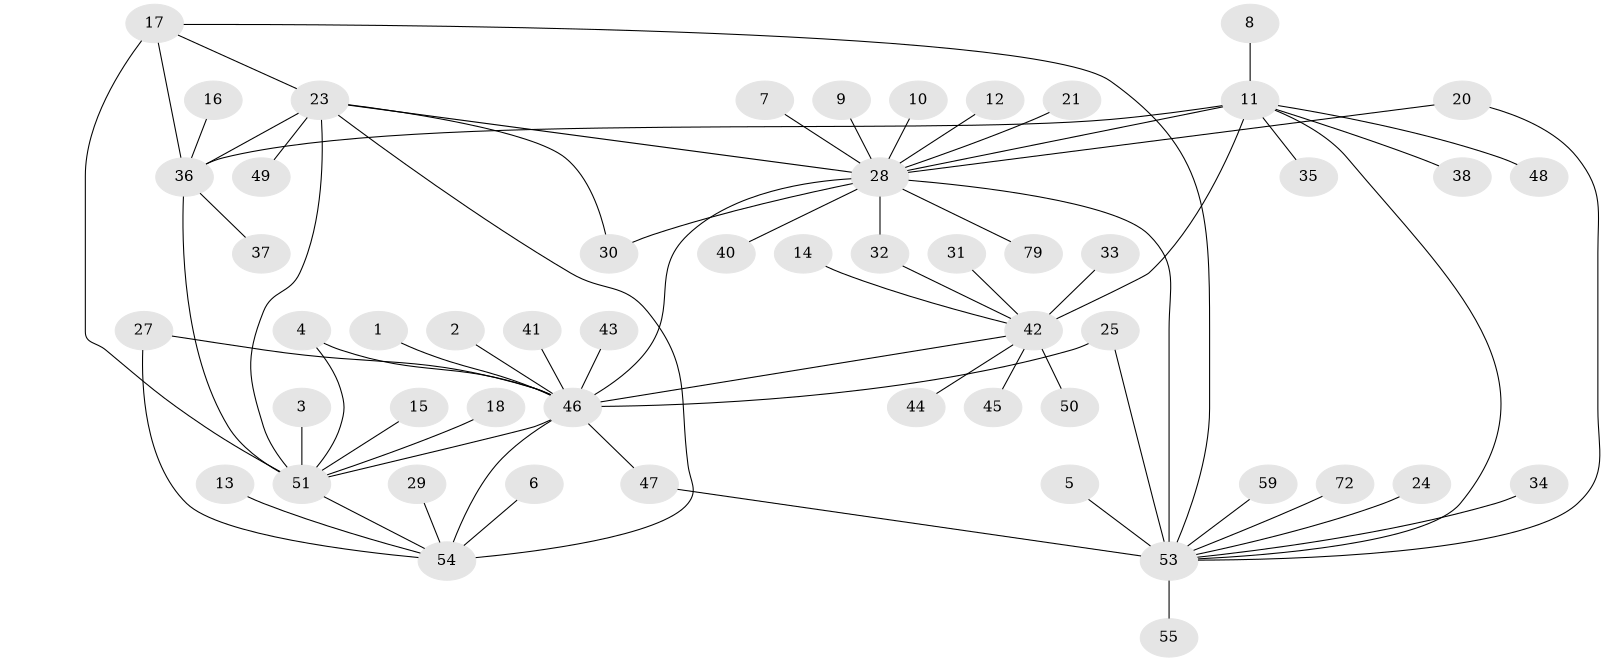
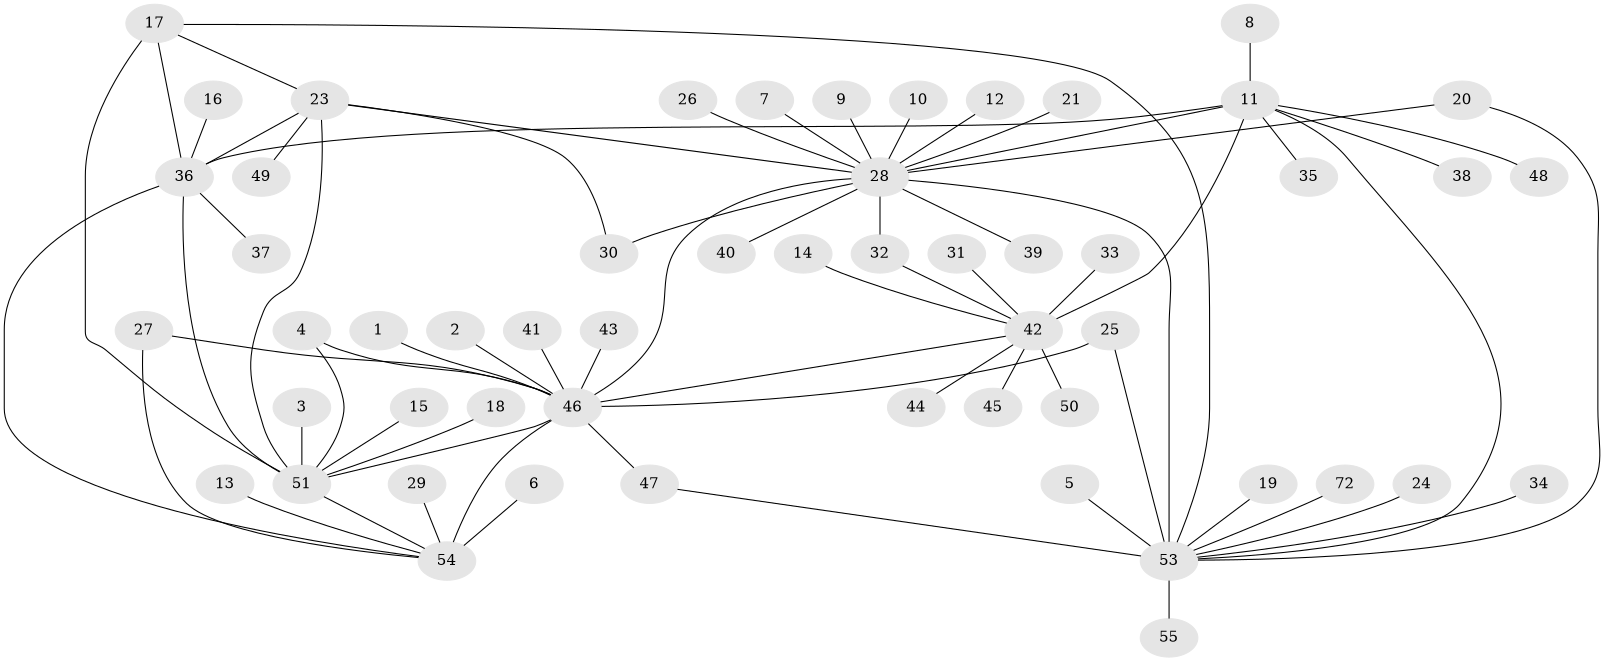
node "26": added
node "79": label "79" -> "39"
edge "23" -- "54": now "36" -- "54"
node "59": label "59" -> "19"
